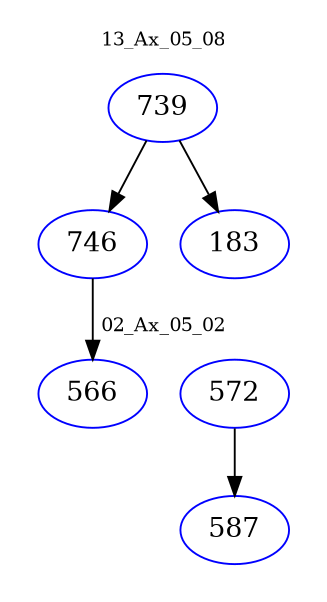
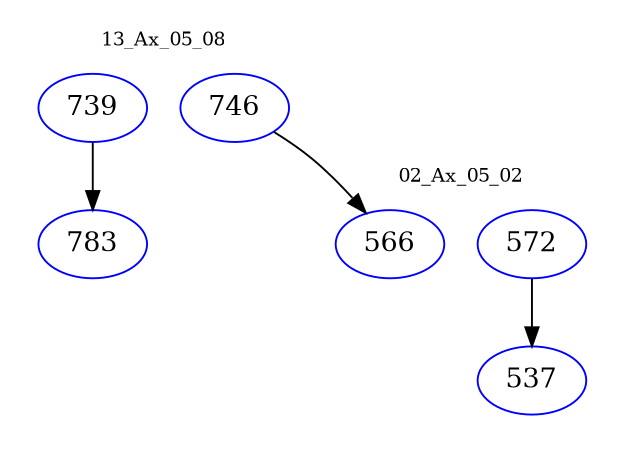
edge "739" -> "746": removed
node "183": label "183" -> "783"
node "587": label "587" -> "537"
